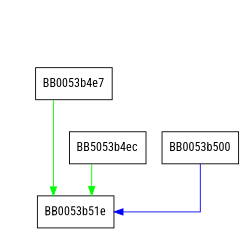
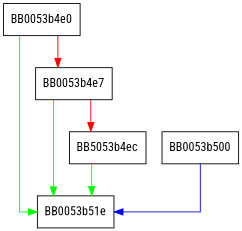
node "BB0053b4e0": added
edge "BB0053b4e7" -> "BB5053b4ec": added
